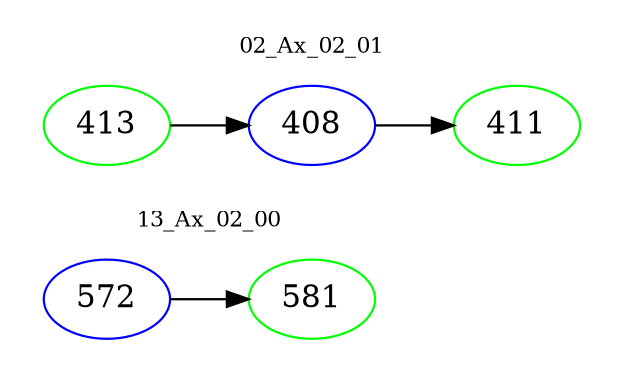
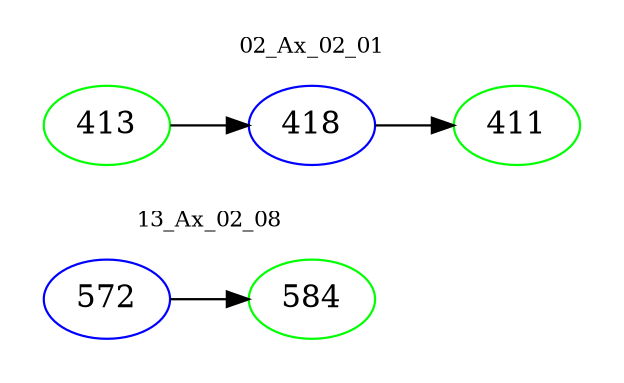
node "408": label "408" -> "418"
cluster "13_Ax_02_00": label "13_Ax_02_00" -> "13_Ax_02_08"
node "581": label "581" -> "584"
